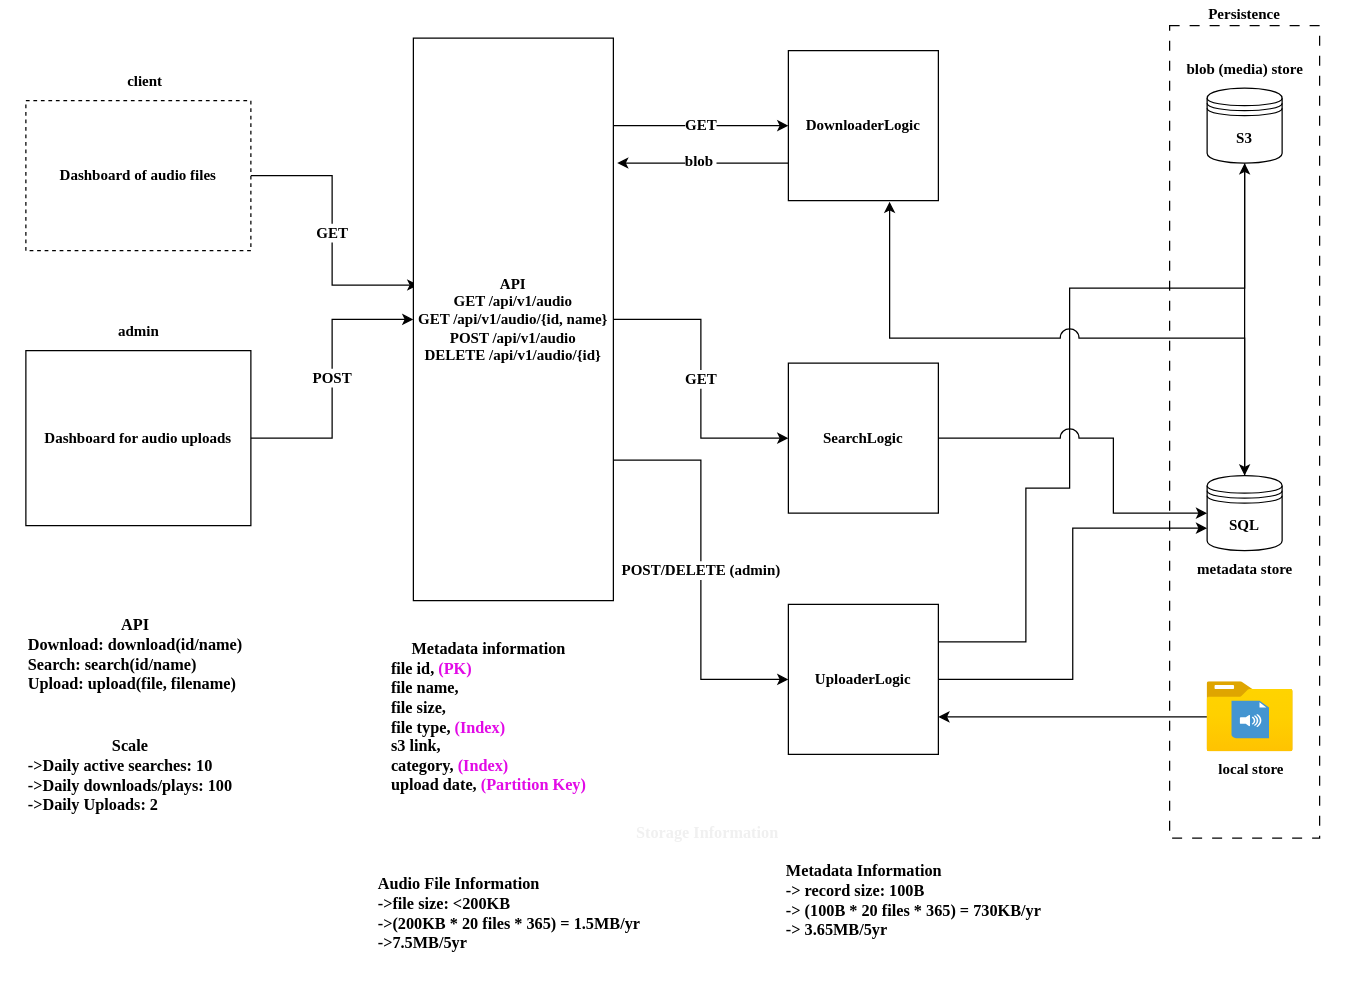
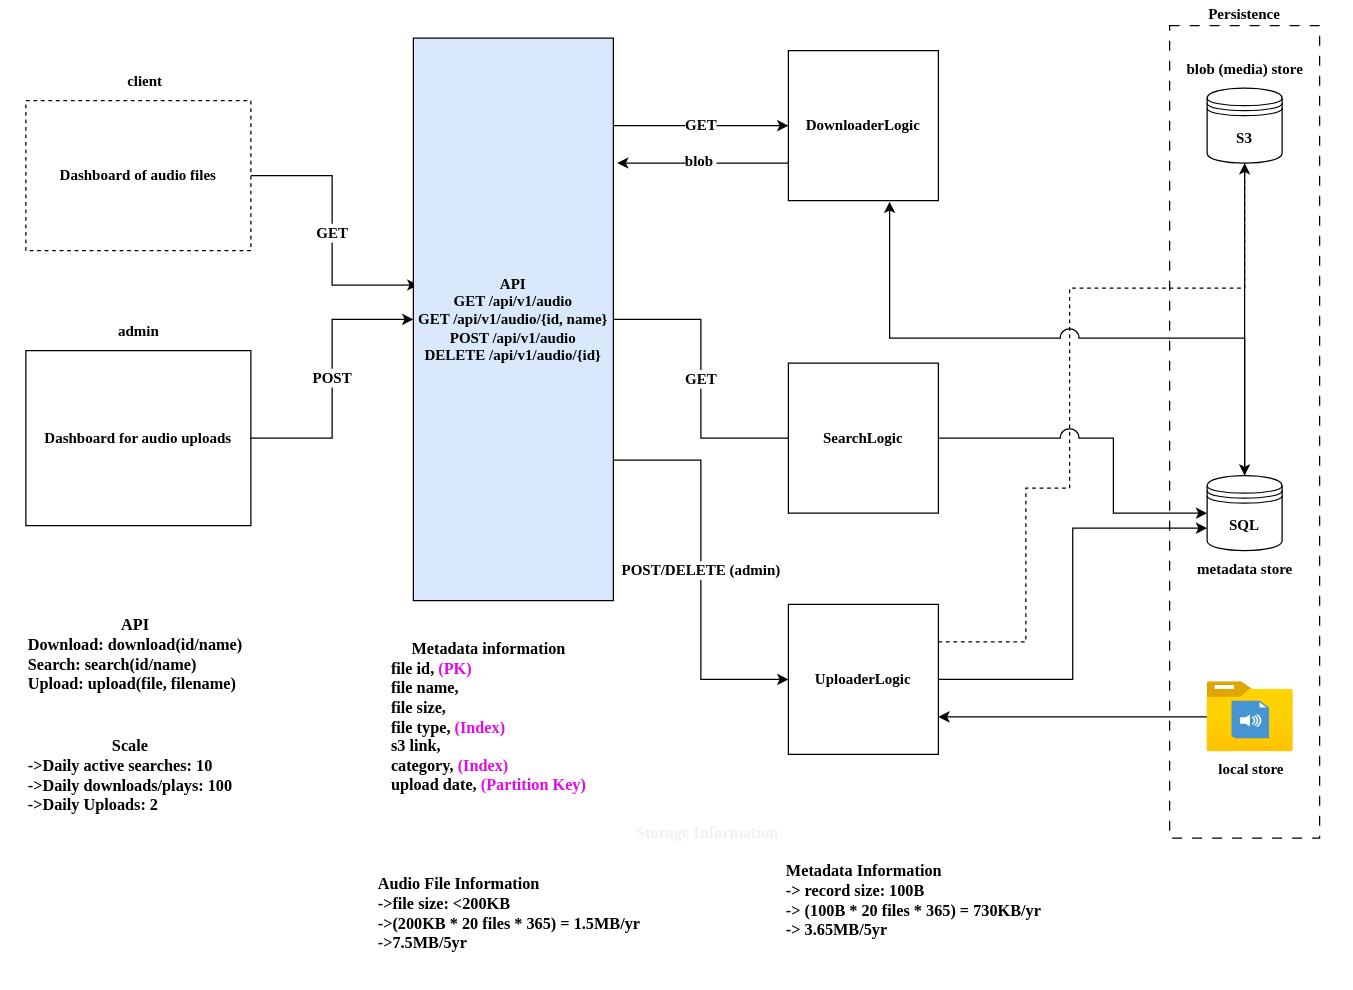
node "APIGET /api/v1/audioGET /api/v1/audio/{id, name}POST /api/v1/audio DELETE /api/v1/audio/{id}": fillcolor #ffffff -> #dae8fc
edge "APIGET /api/v1/audioGET /api/v1/audio/{id, name}POST /api/v1/audio DELETE /api/v1/audio/{id}" -> "SearchLogic": arrowhead classic -> none
edge "UploaderLogic" -> "S3": style solid -> dashed
